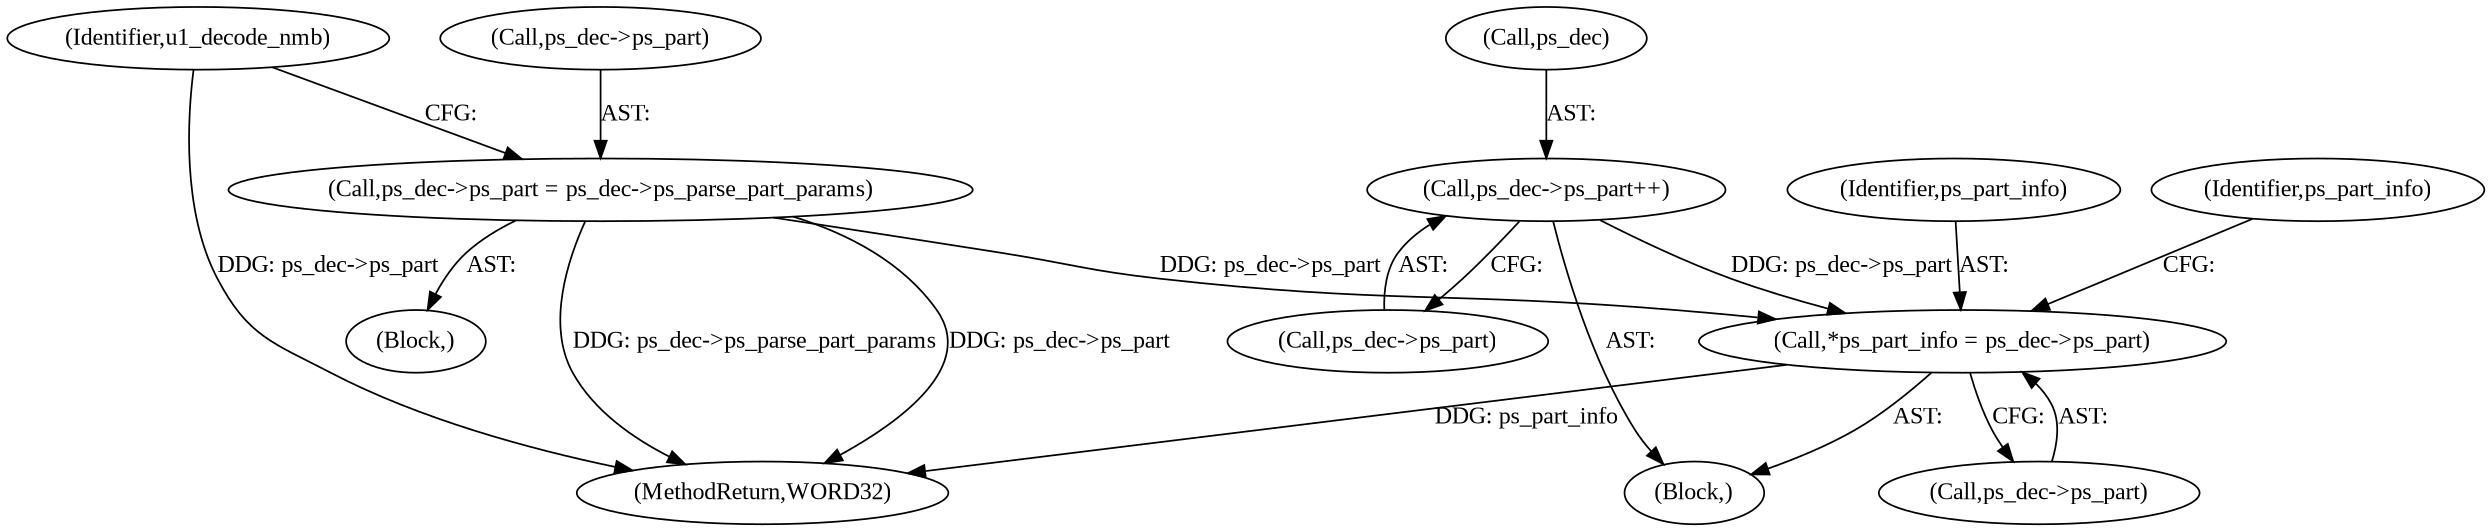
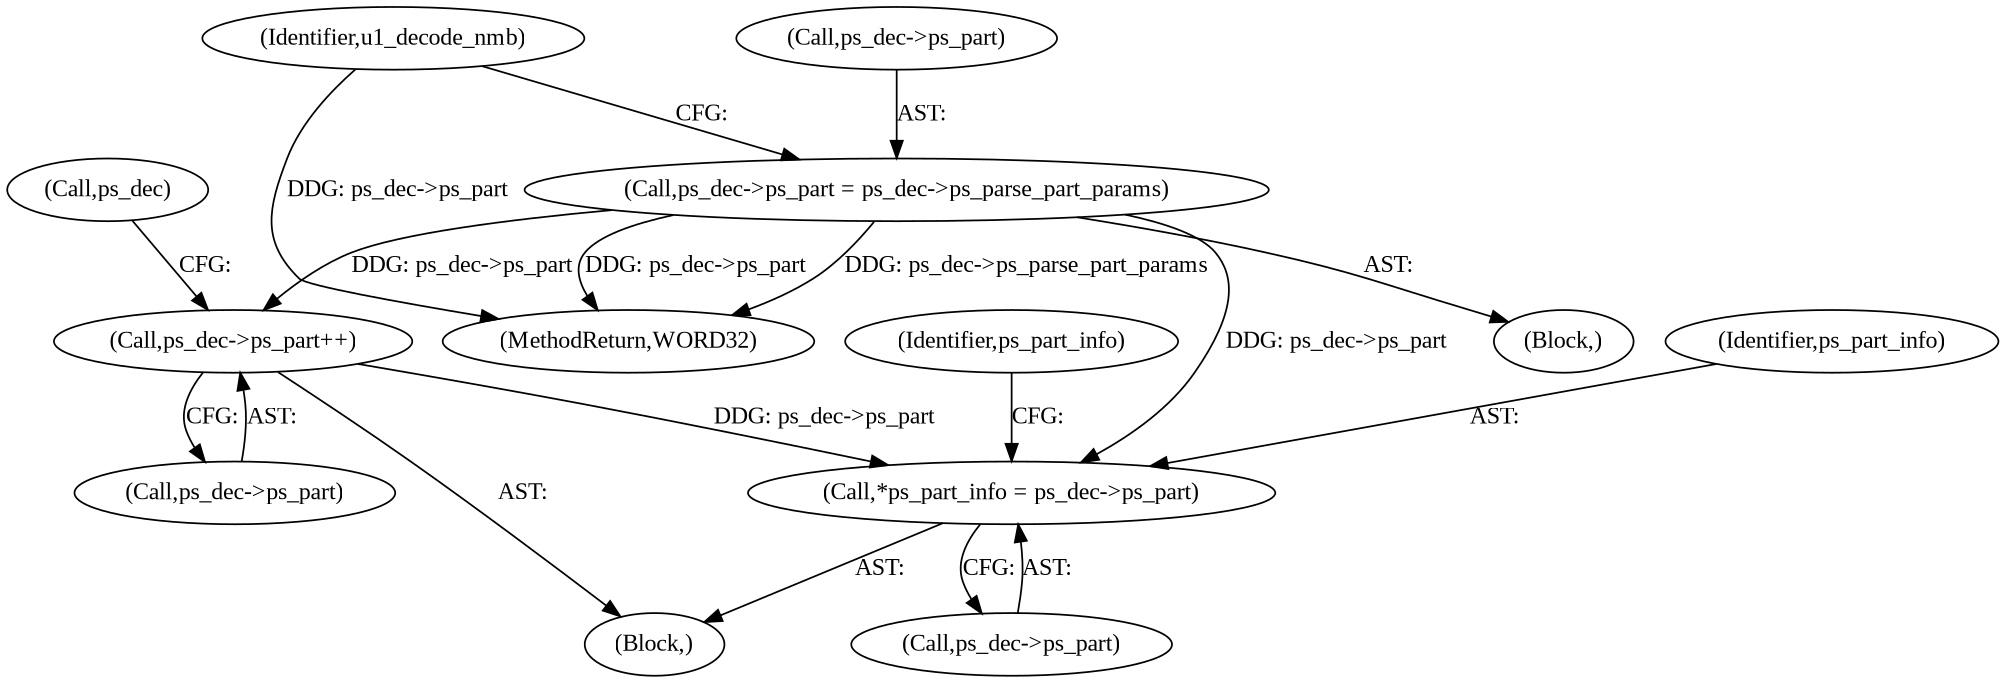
edge "(Call,ps_dec)" -> "(Call,ps_dec->ps_part++)": label "AST: " -> "CFG: "
edge "(Call,ps_dec->ps_part = ps_dec->ps_parse_part_params)" -> "(Call,ps_dec->ps_part++)": added, label "DDG: ps_dec->ps_part"
edge "(Call,*ps_part_info = ps_dec->ps_part)" -> "(MethodReturn,WORD32)": removed, label "DDG: ps_part_info"
